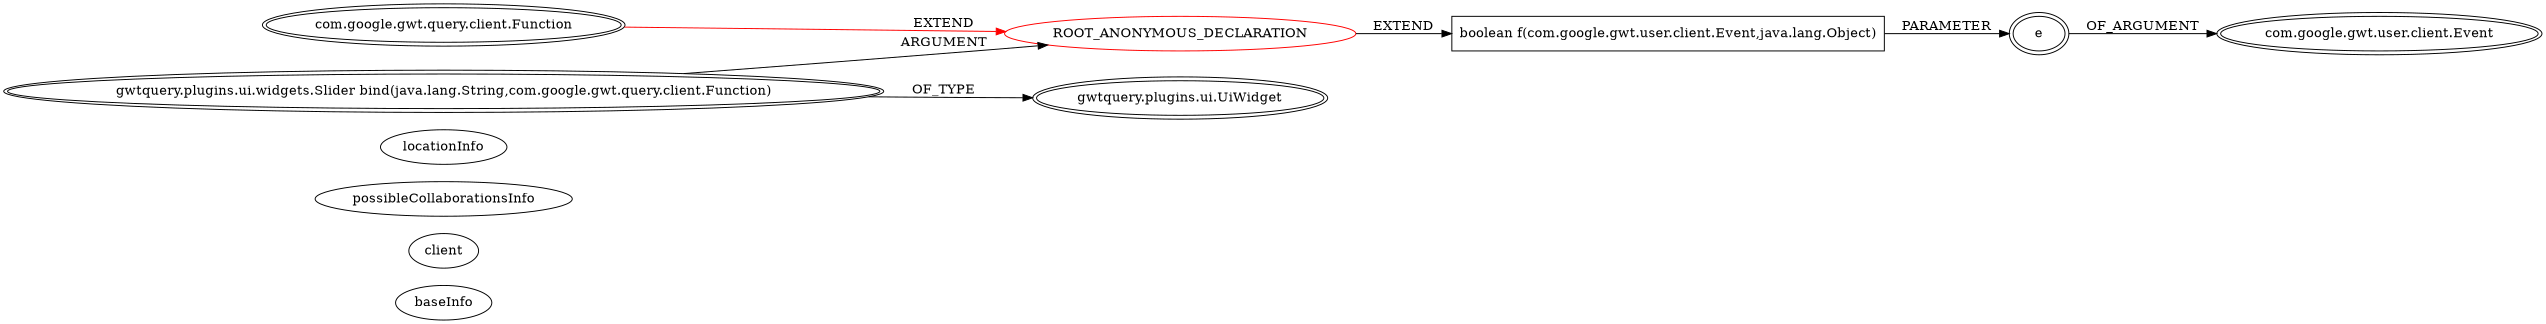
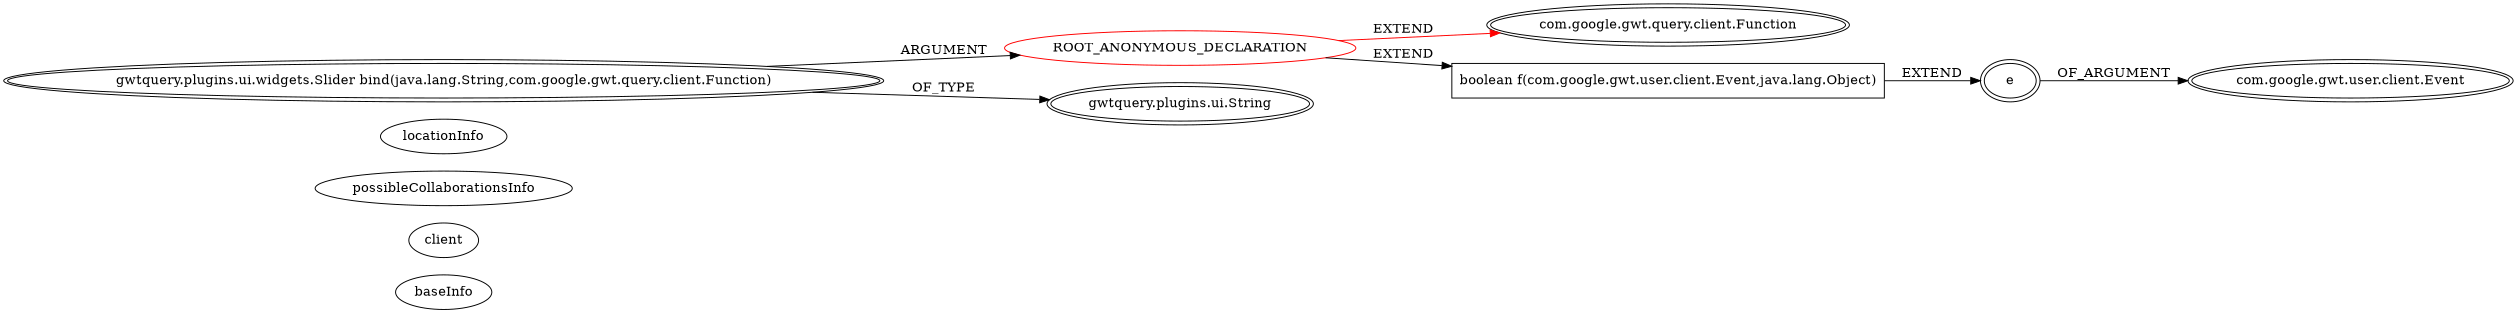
edge "boolean f(com.google.gwt.user.client.Event,java.lang.Object)" -> "e": label "PARAMETER" -> "EXTEND"
edge "com.google.gwt.query.client.Function" -> "ROOT_ANONYMOUS_DECLARATION": reversed
node "gwtquery.plugins.ui.UiWidget": label "gwtquery.plugins.ui.UiWidget" -> "gwtquery.plugins.ui.String"
